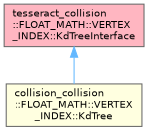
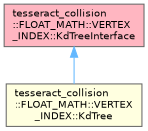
node "collision_collision ::FLOAT_MATH::VERTEX _INDEX::KdTree": label "collision_collision ::FLOAT_MATH::VERTEX _INDEX::KdTree" -> "tesseract_collision ::FLOAT_MATH::VERTEX _INDEX::KdTree"
